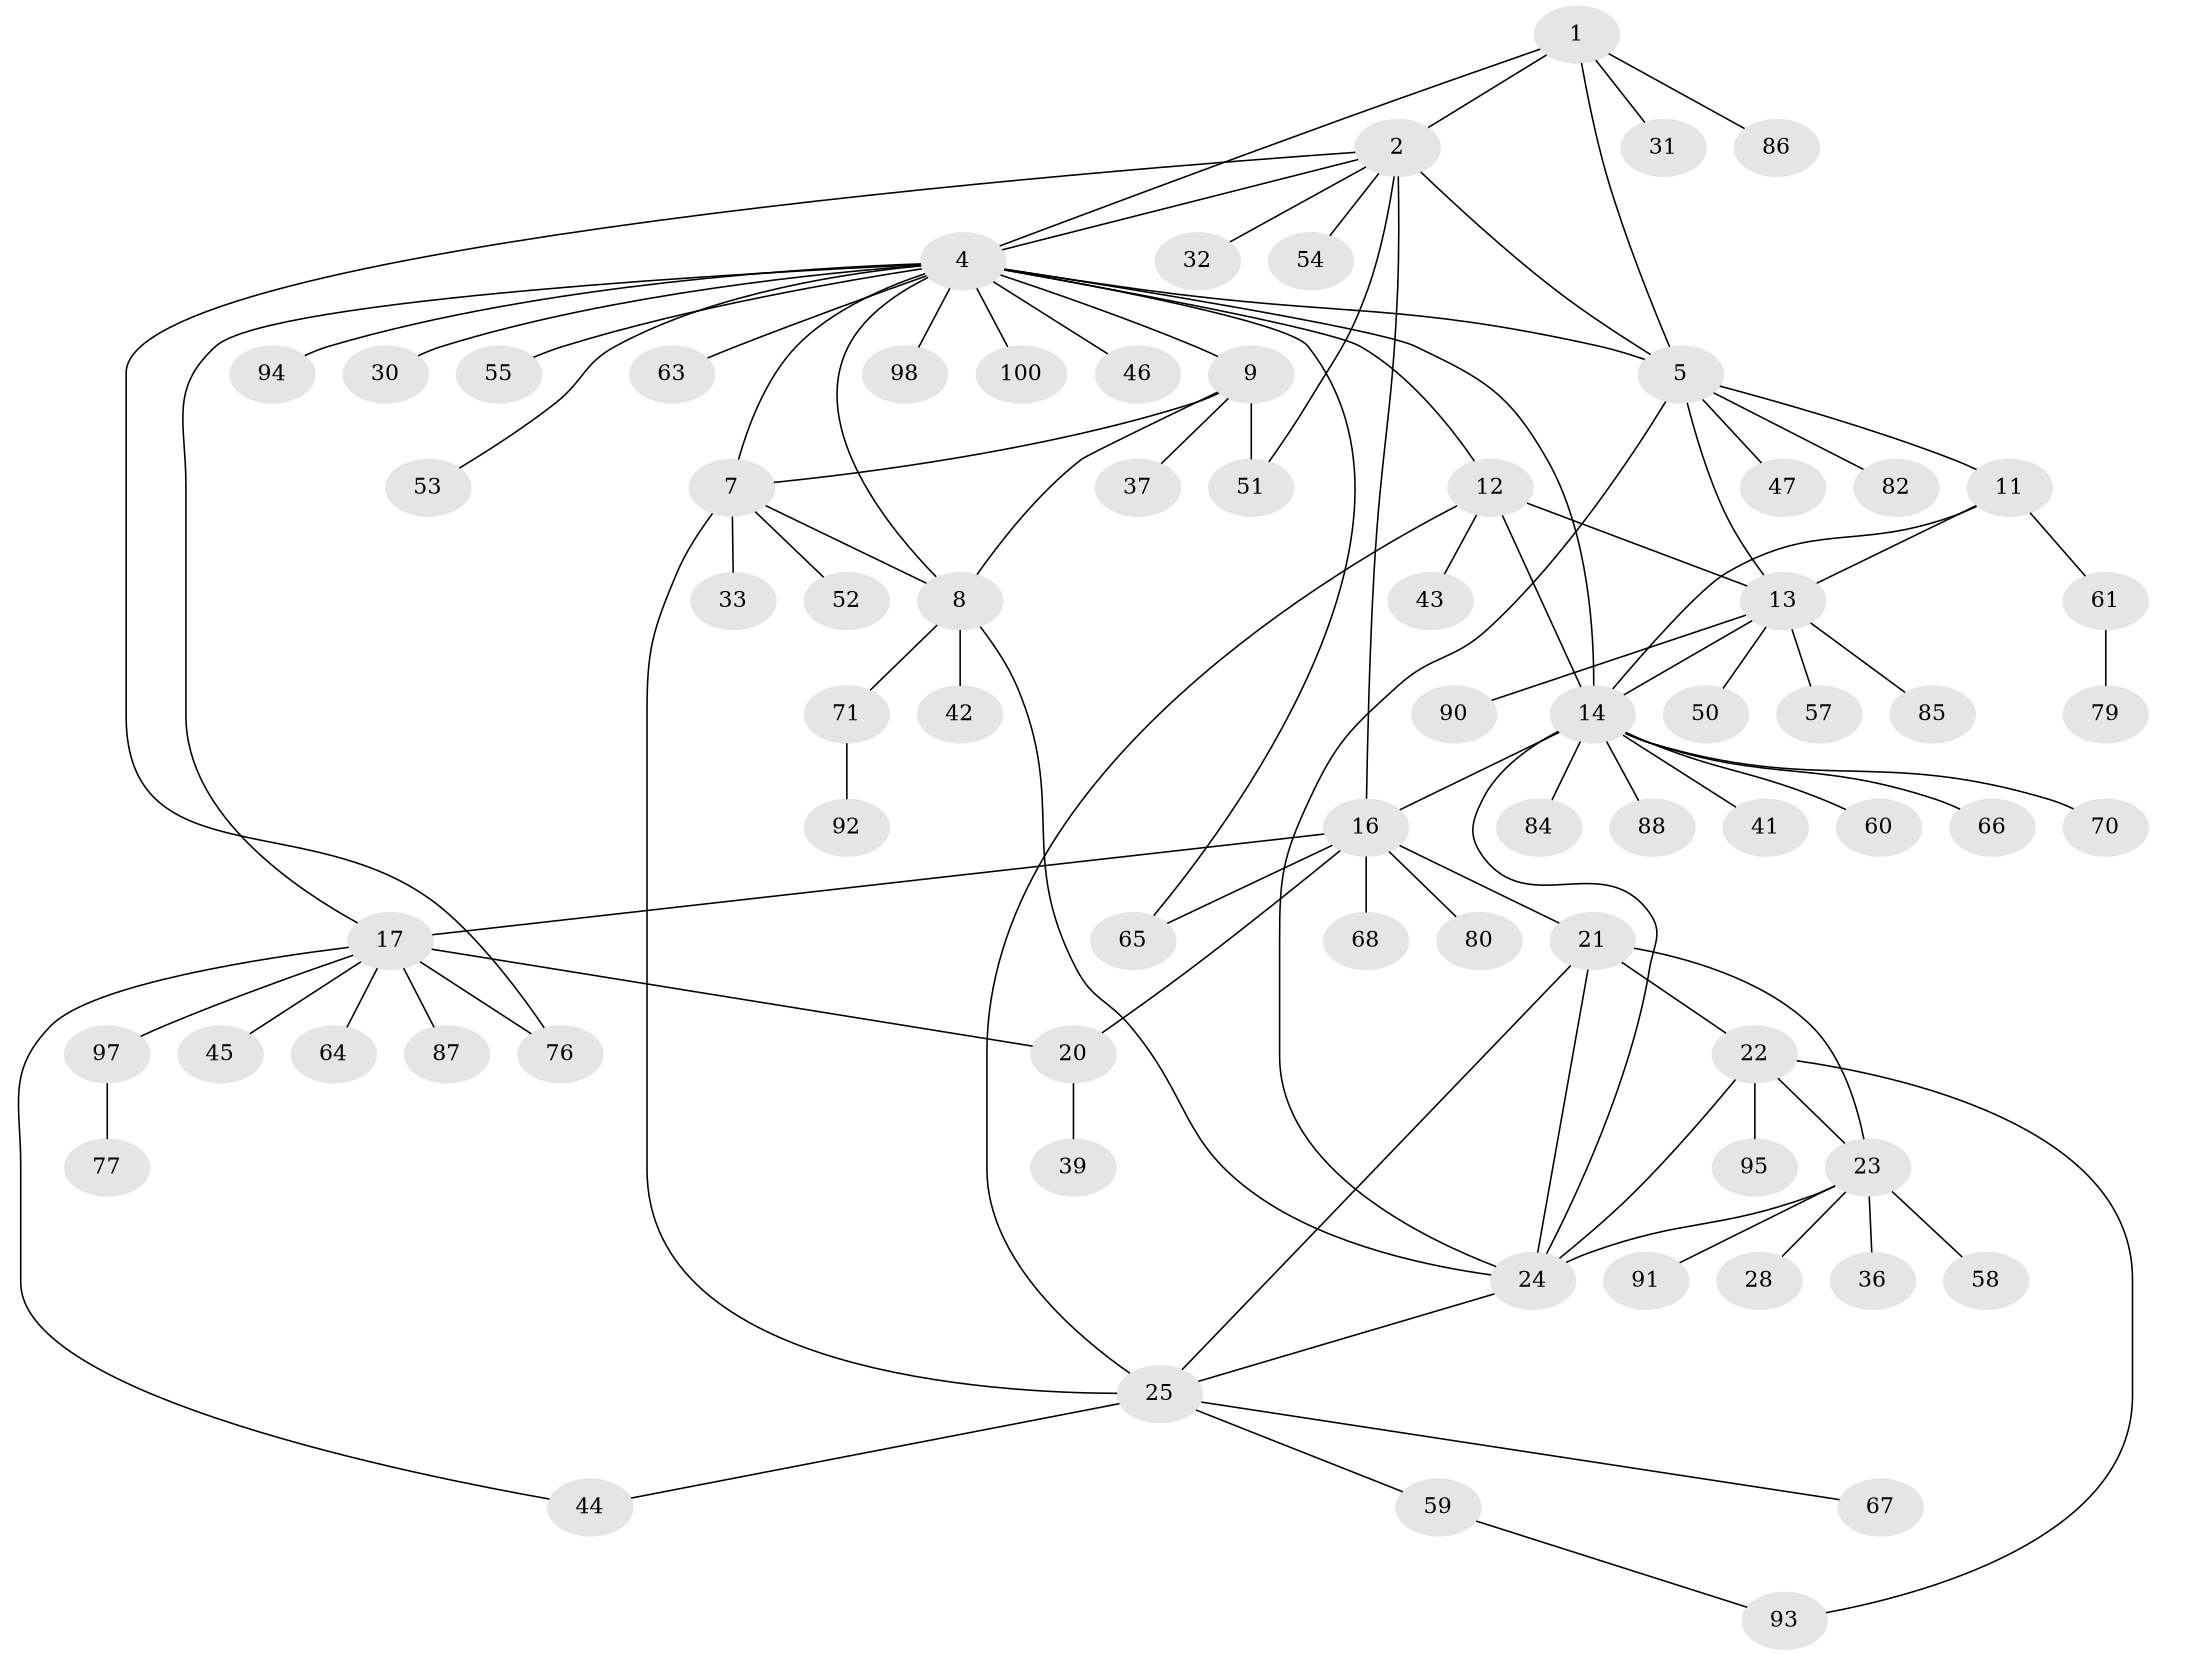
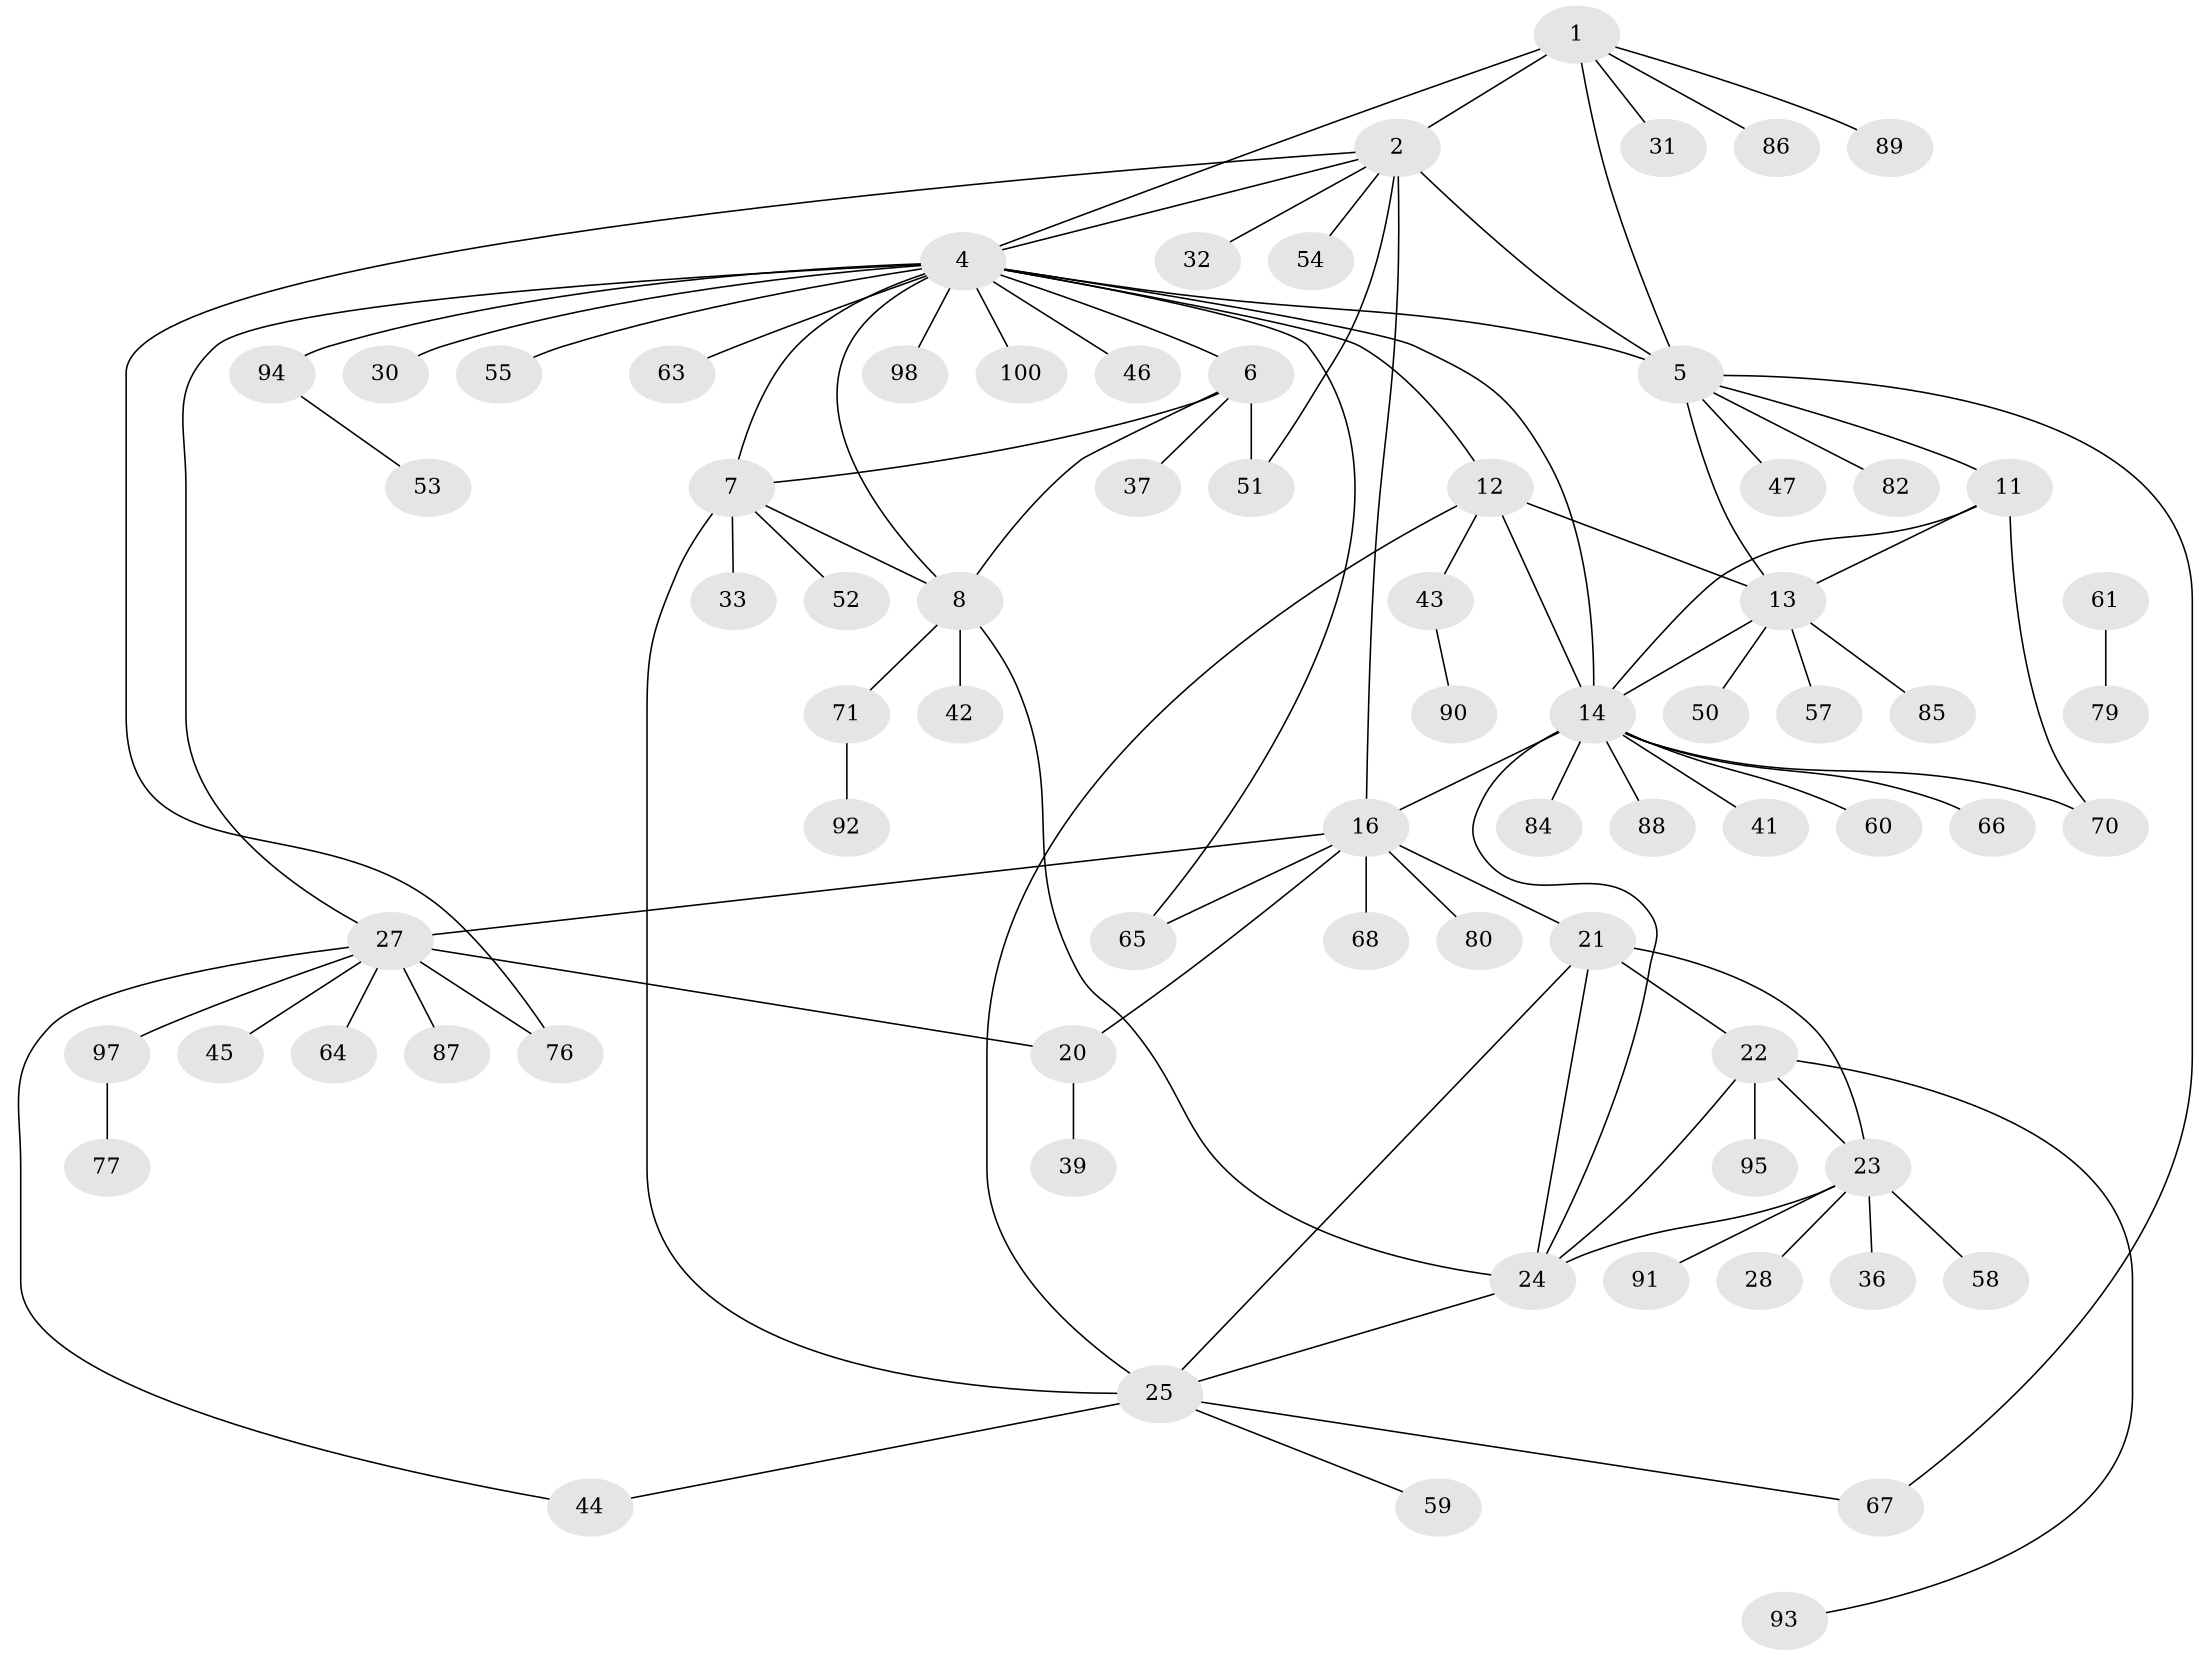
node "89": added
edge "4" -- "53": now "94" -- "53"
node "9": label "9" -> "6"
edge "11" -- "61": now "11" -- "70"
edge "13" -- "90": now "43" -- "90"
edge "5" -- "24": now "5" -- "67"
node "17": label "17" -> "27"
edge "59" -- "93": removed
